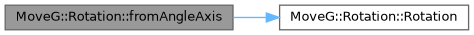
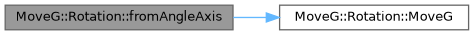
node "MoveG::Rotation::Rotation": label "MoveG::Rotation::Rotation" -> "MoveG::Rotation::MoveG"
